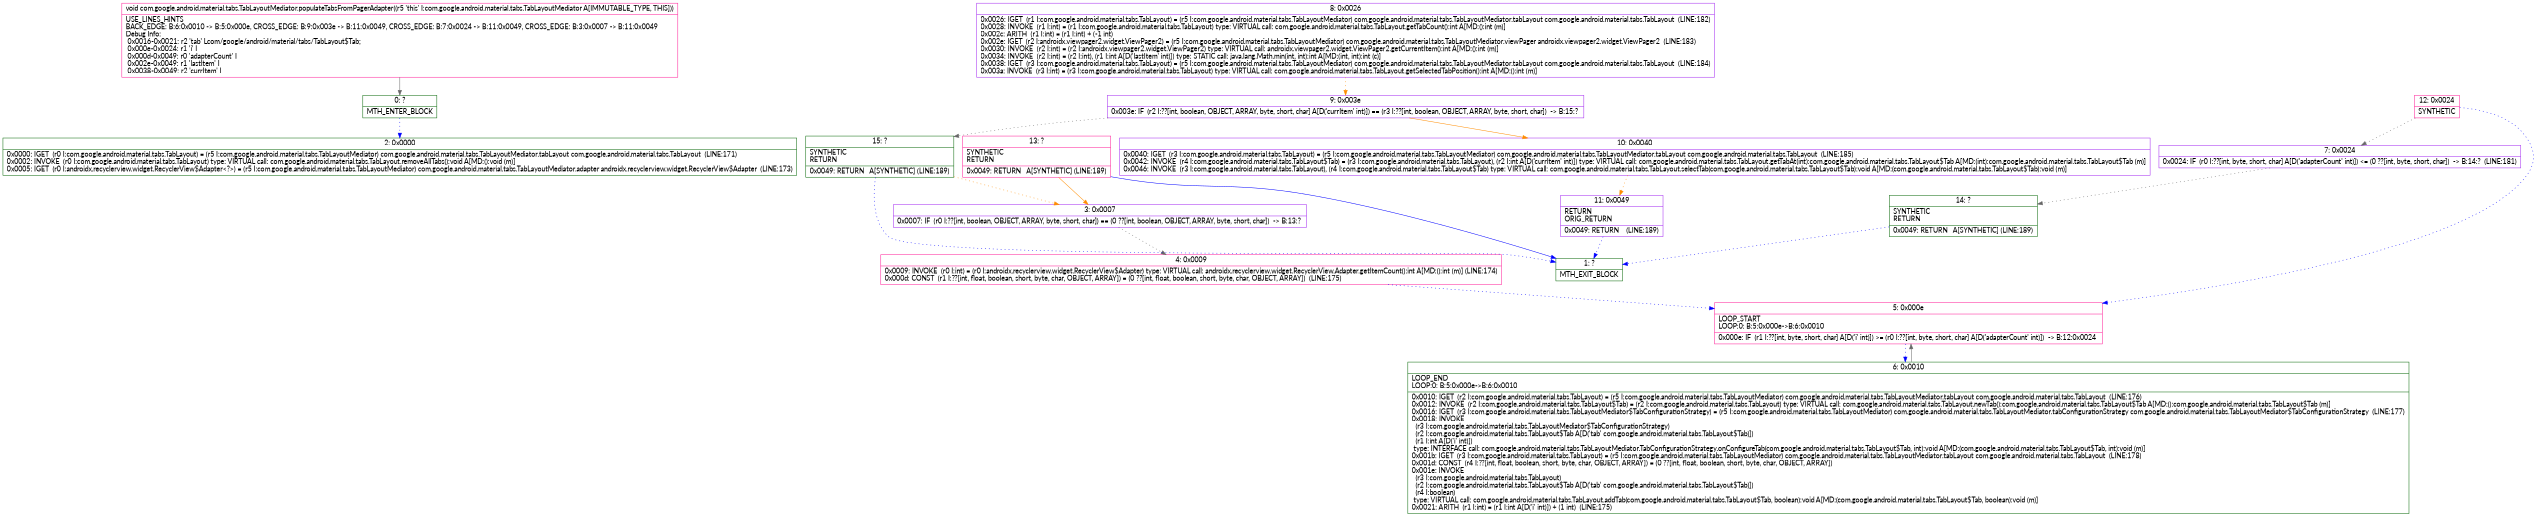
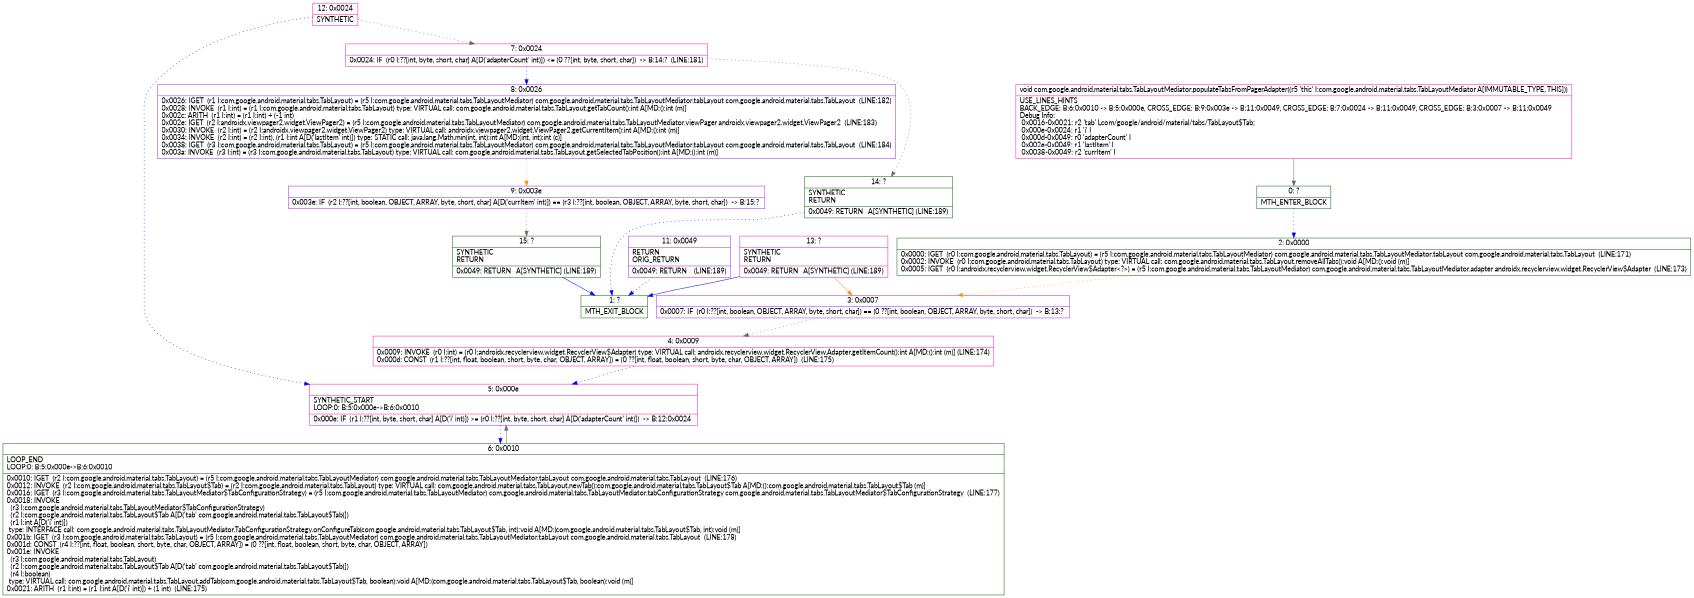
edge "7: 0x0024" -> "8: 0x0026": added
node "10: 0x0040": removed
node "7: 0x0024": color purple -> deeppink
edge "15: ?" -> "3: 0x0007": now "2: 0x0000" -> "3: 0x0007"
edge "15: ?" -> "1: ?": style dotted -> solid
node "5: 0x000e": text "LOOP_START" -> "SYNTHETIC_START"
